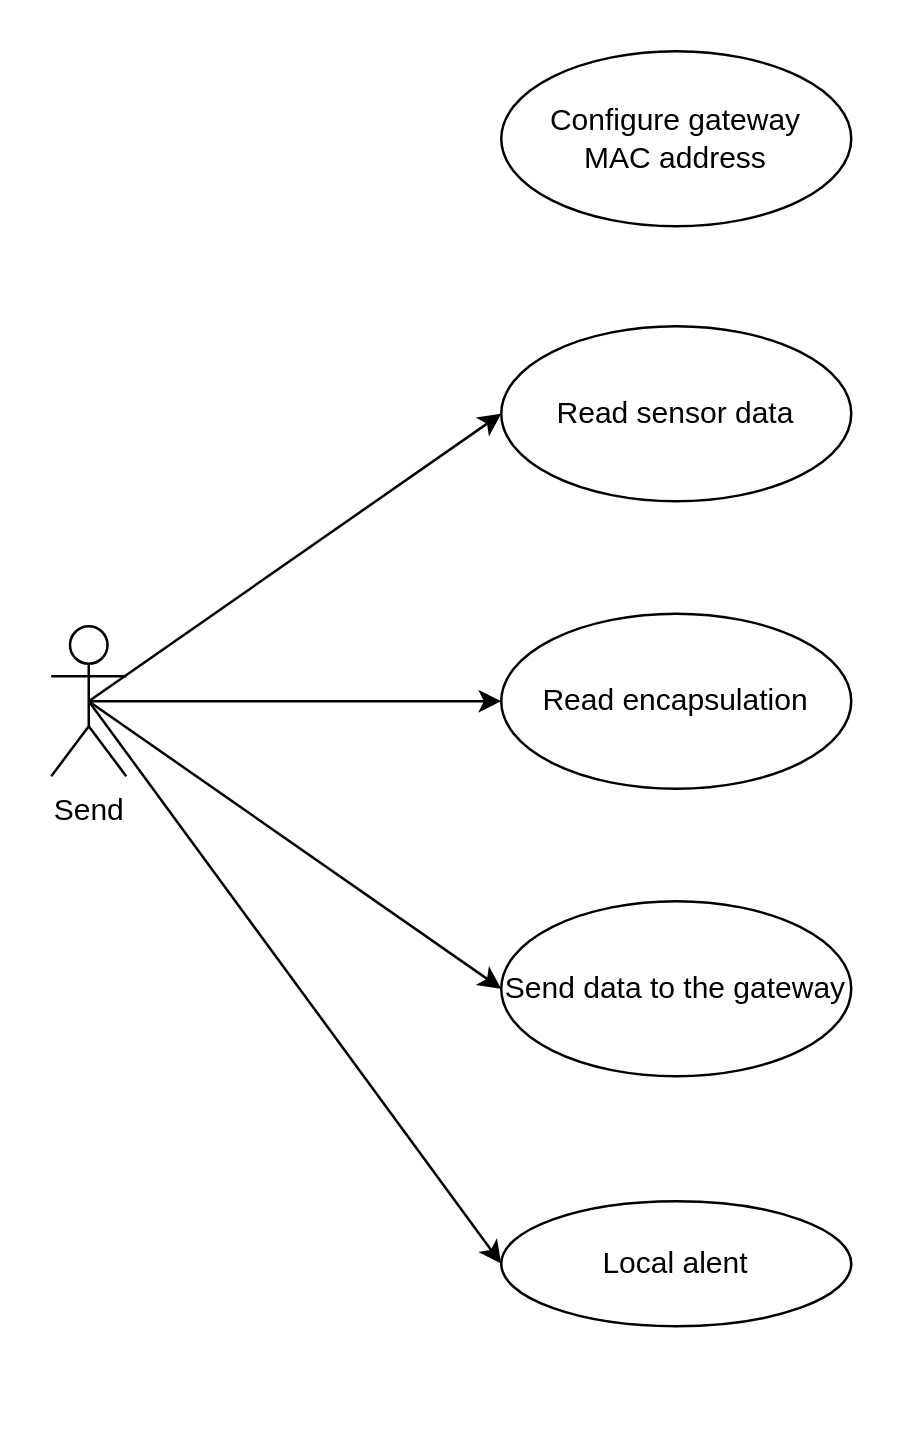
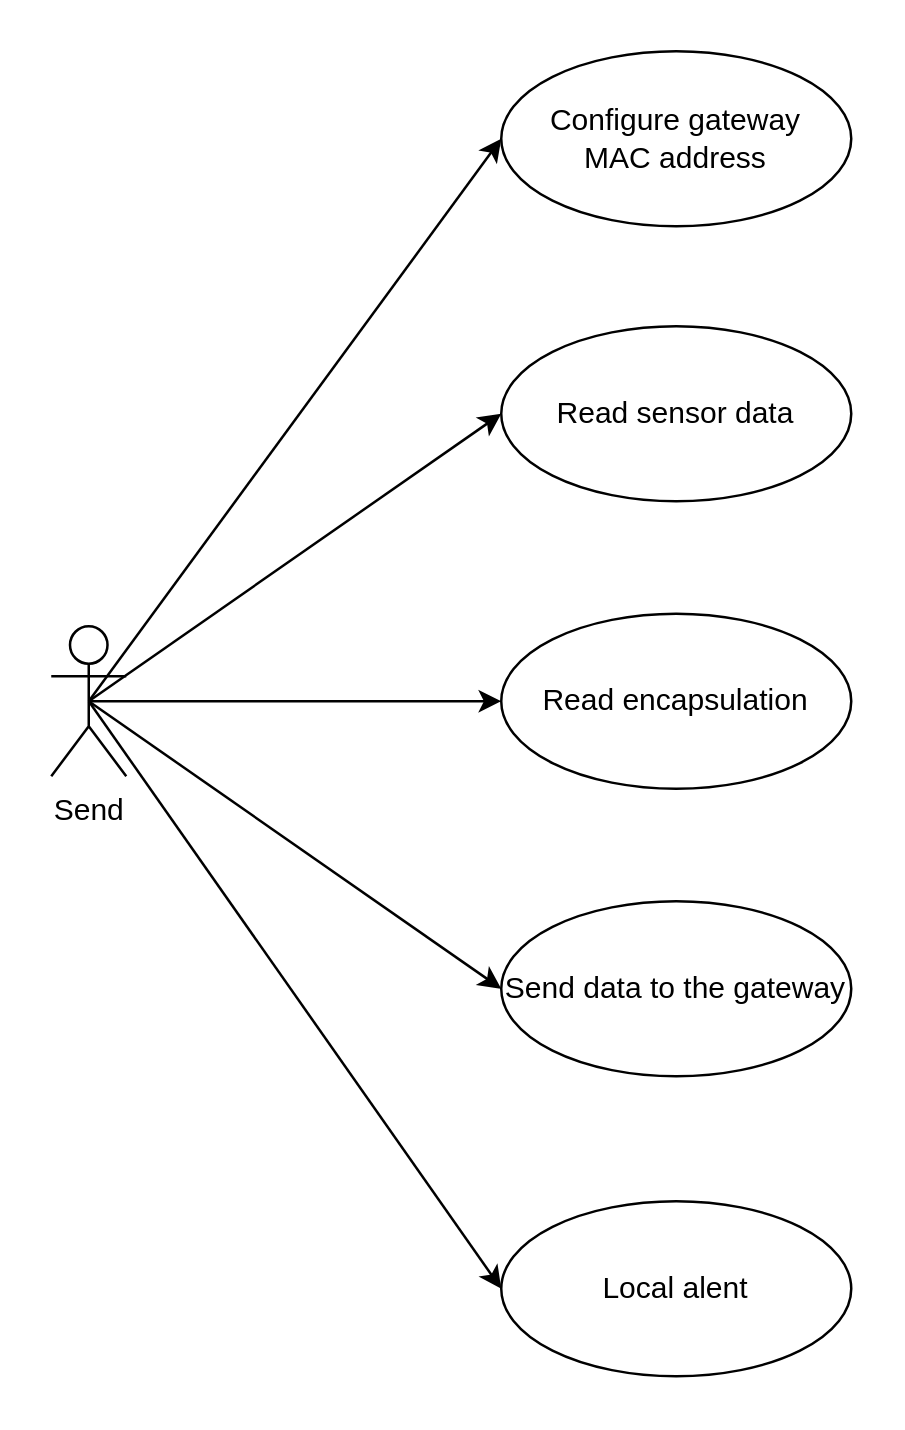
edge "Send" -> "Configure gateway MAC address": added
node "Local alent": size 350x125 -> 350x175
